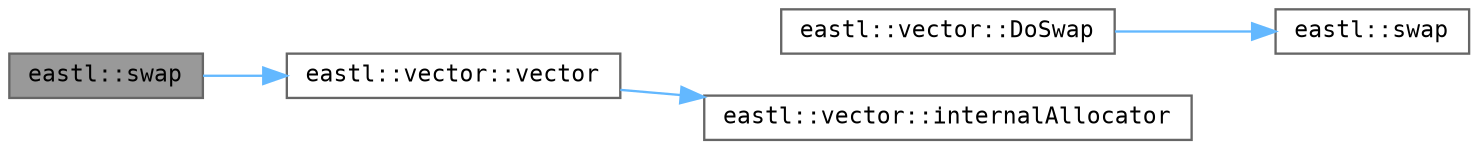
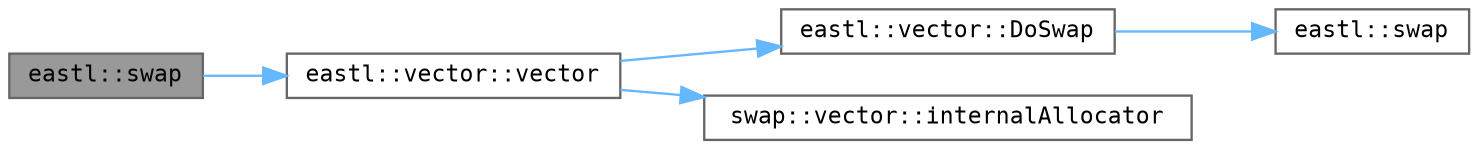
edge "eastl::vector::vector" -> "eastl::vector::DoSwap": added
node "eastl::vector::internalAllocator": label "eastl::vector::internalAllocator" -> "swap::vector::internalAllocator"
